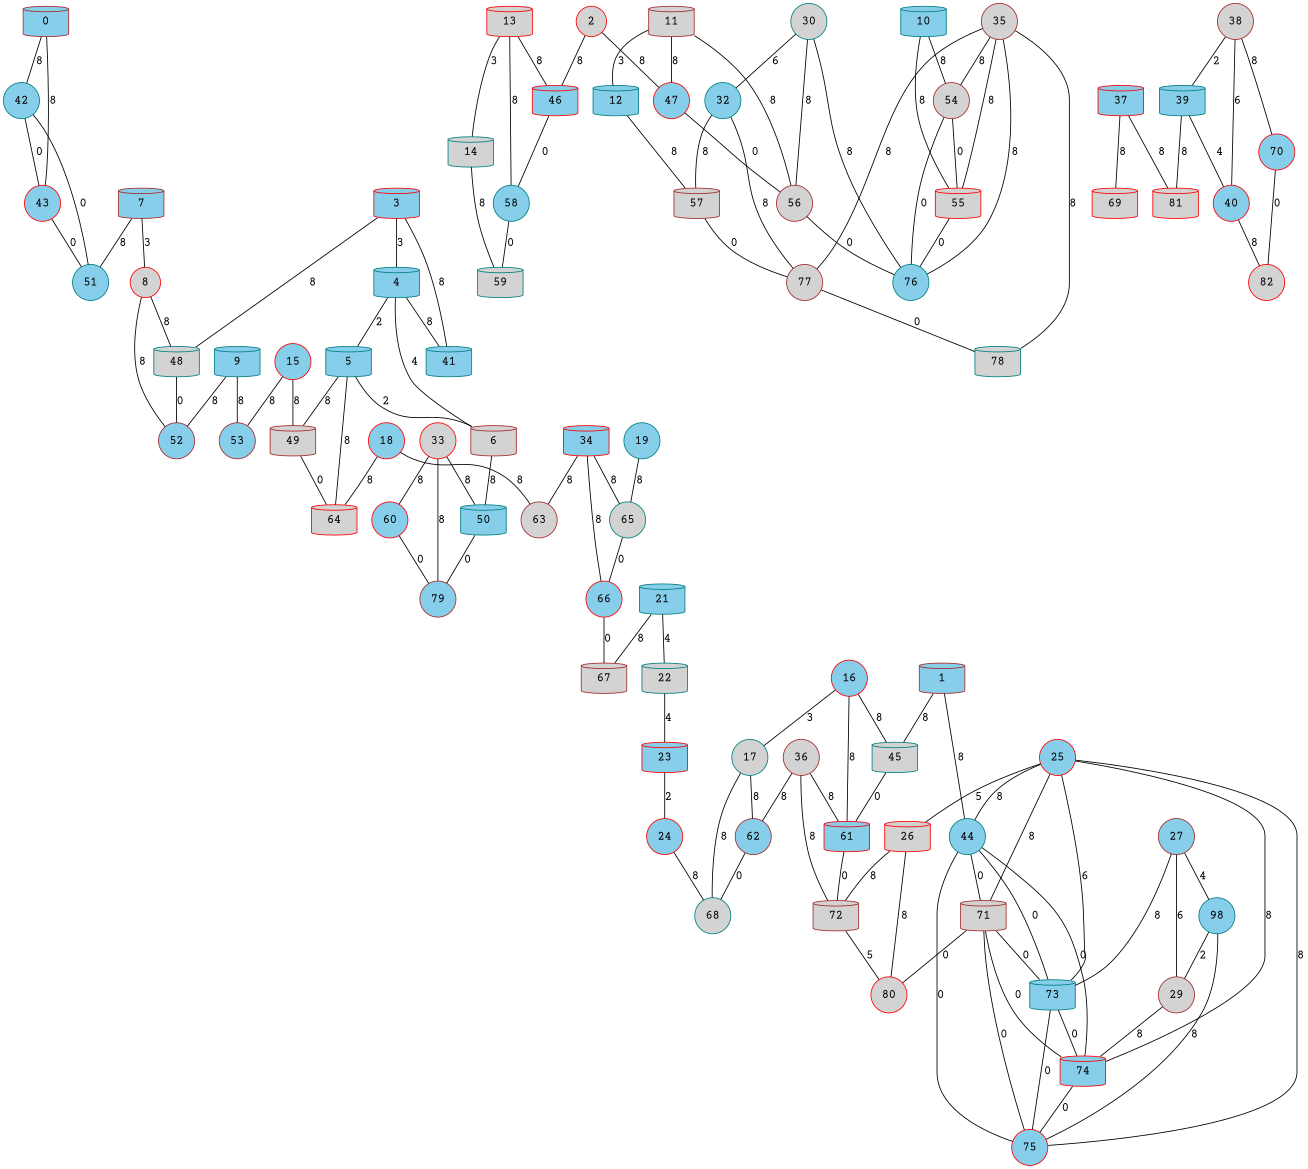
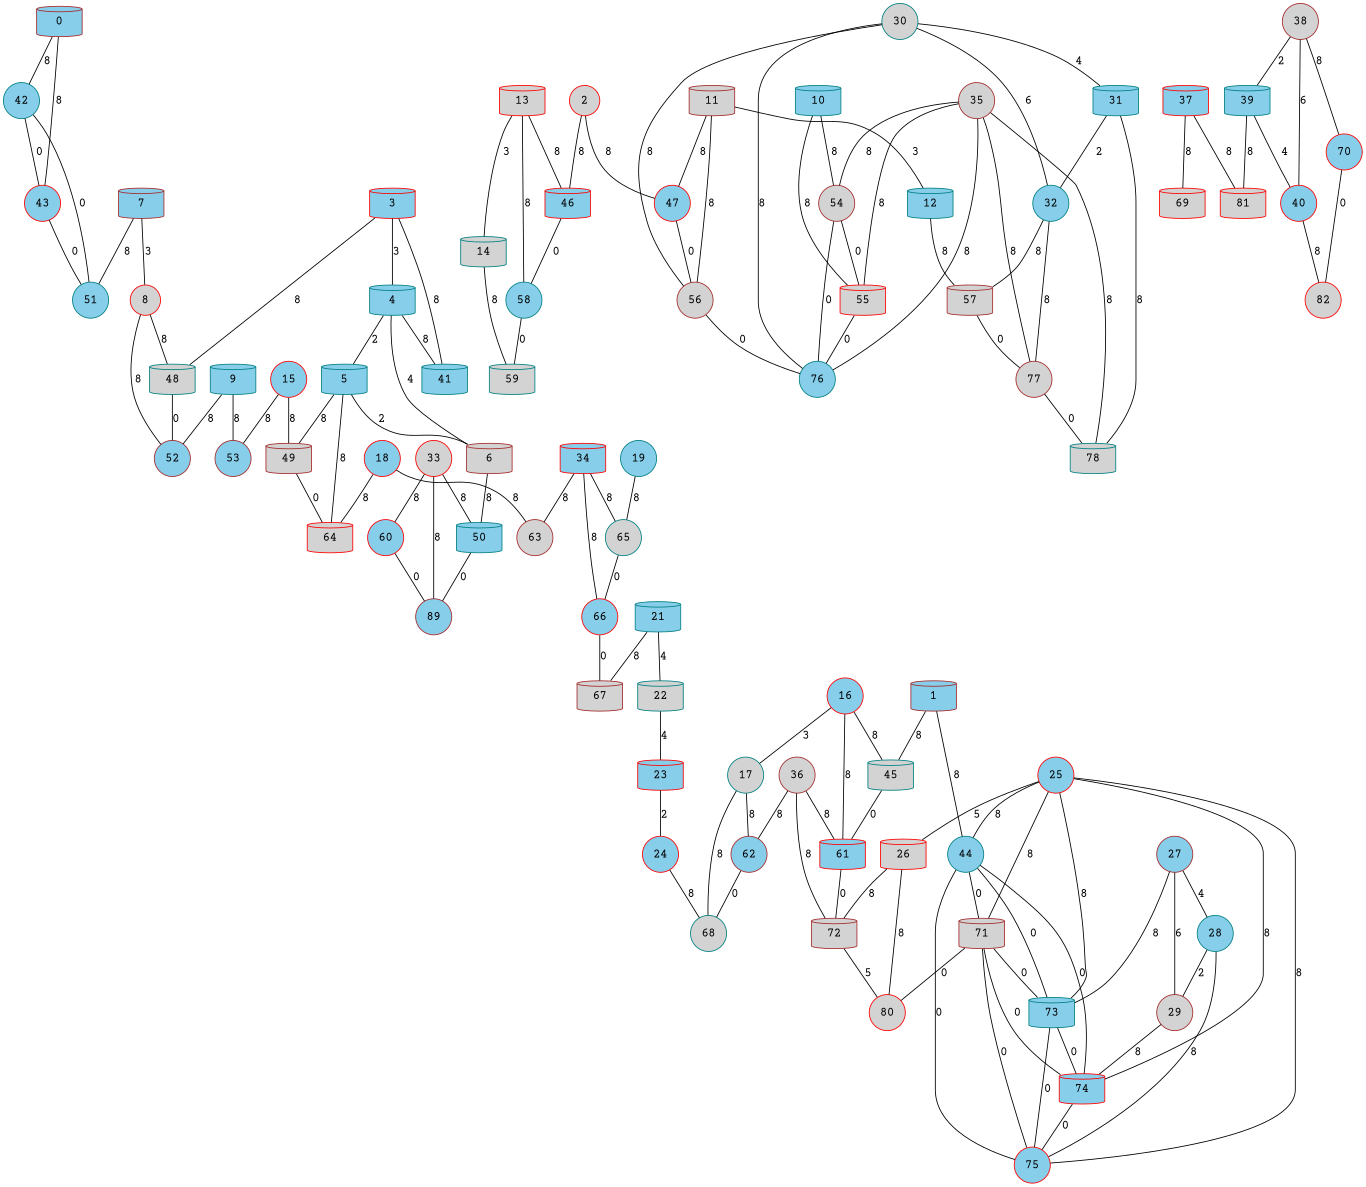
node "31": added
node "79": label "79" -> "89"
edge "25" -- "73": label "6" -> "8"
node "98": label "98" -> "28"
